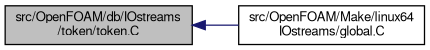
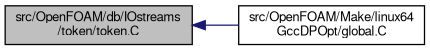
node "src/OpenFOAM/Make/linux64 IOstreams/global.C": label "src/OpenFOAM/Make/linux64 IOstreams/global.C" -> "src/OpenFOAM/Make/linux64 GccDPOpt/global.C"
